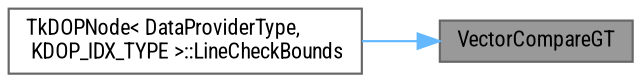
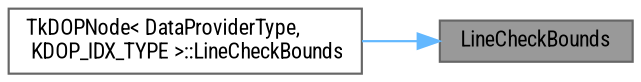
node "VectorCompareGT": label "VectorCompareGT" -> "LineCheckBounds"
